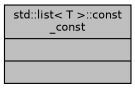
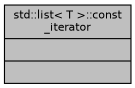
node "std::list< T >::const": text "_const" -> "_iterator"
